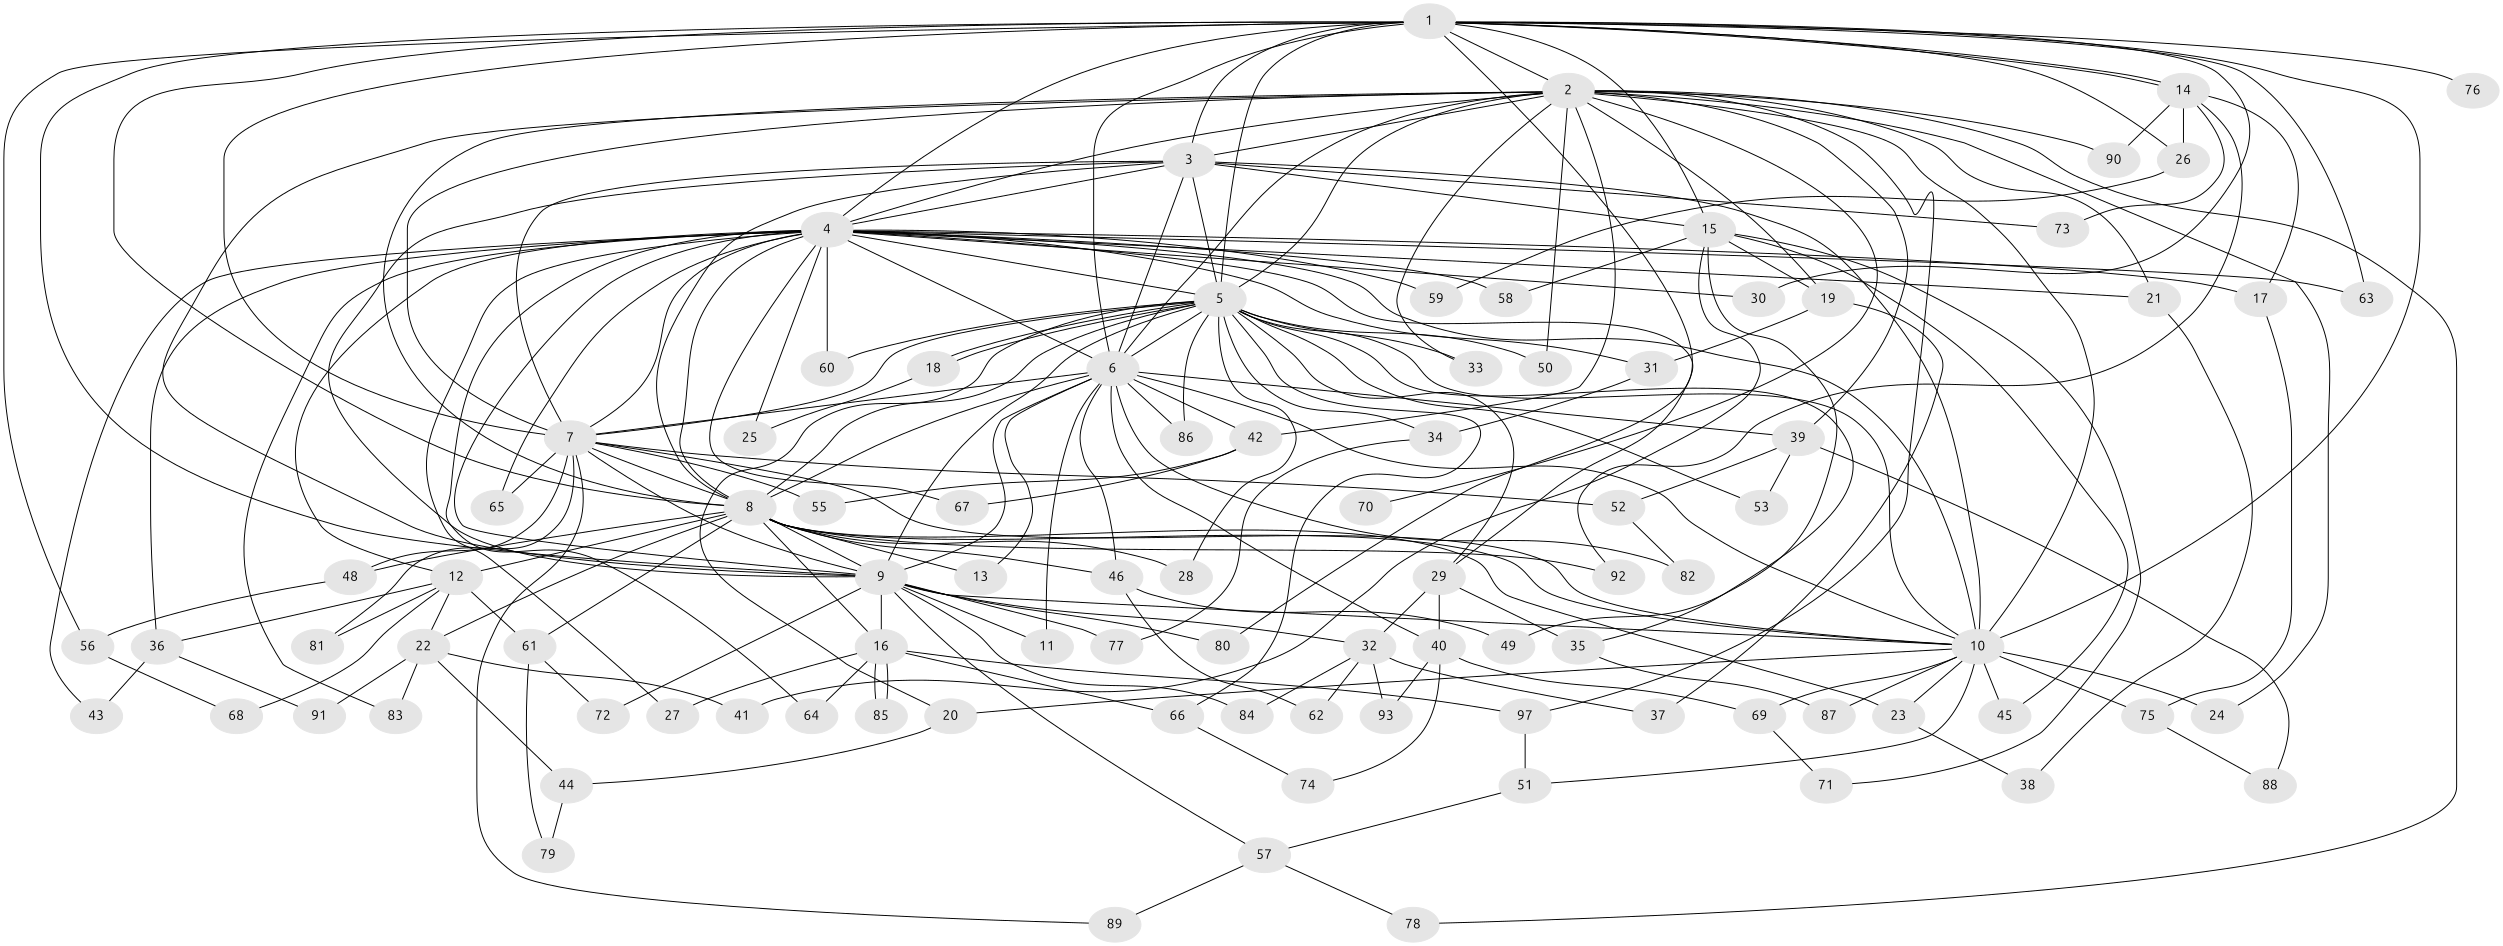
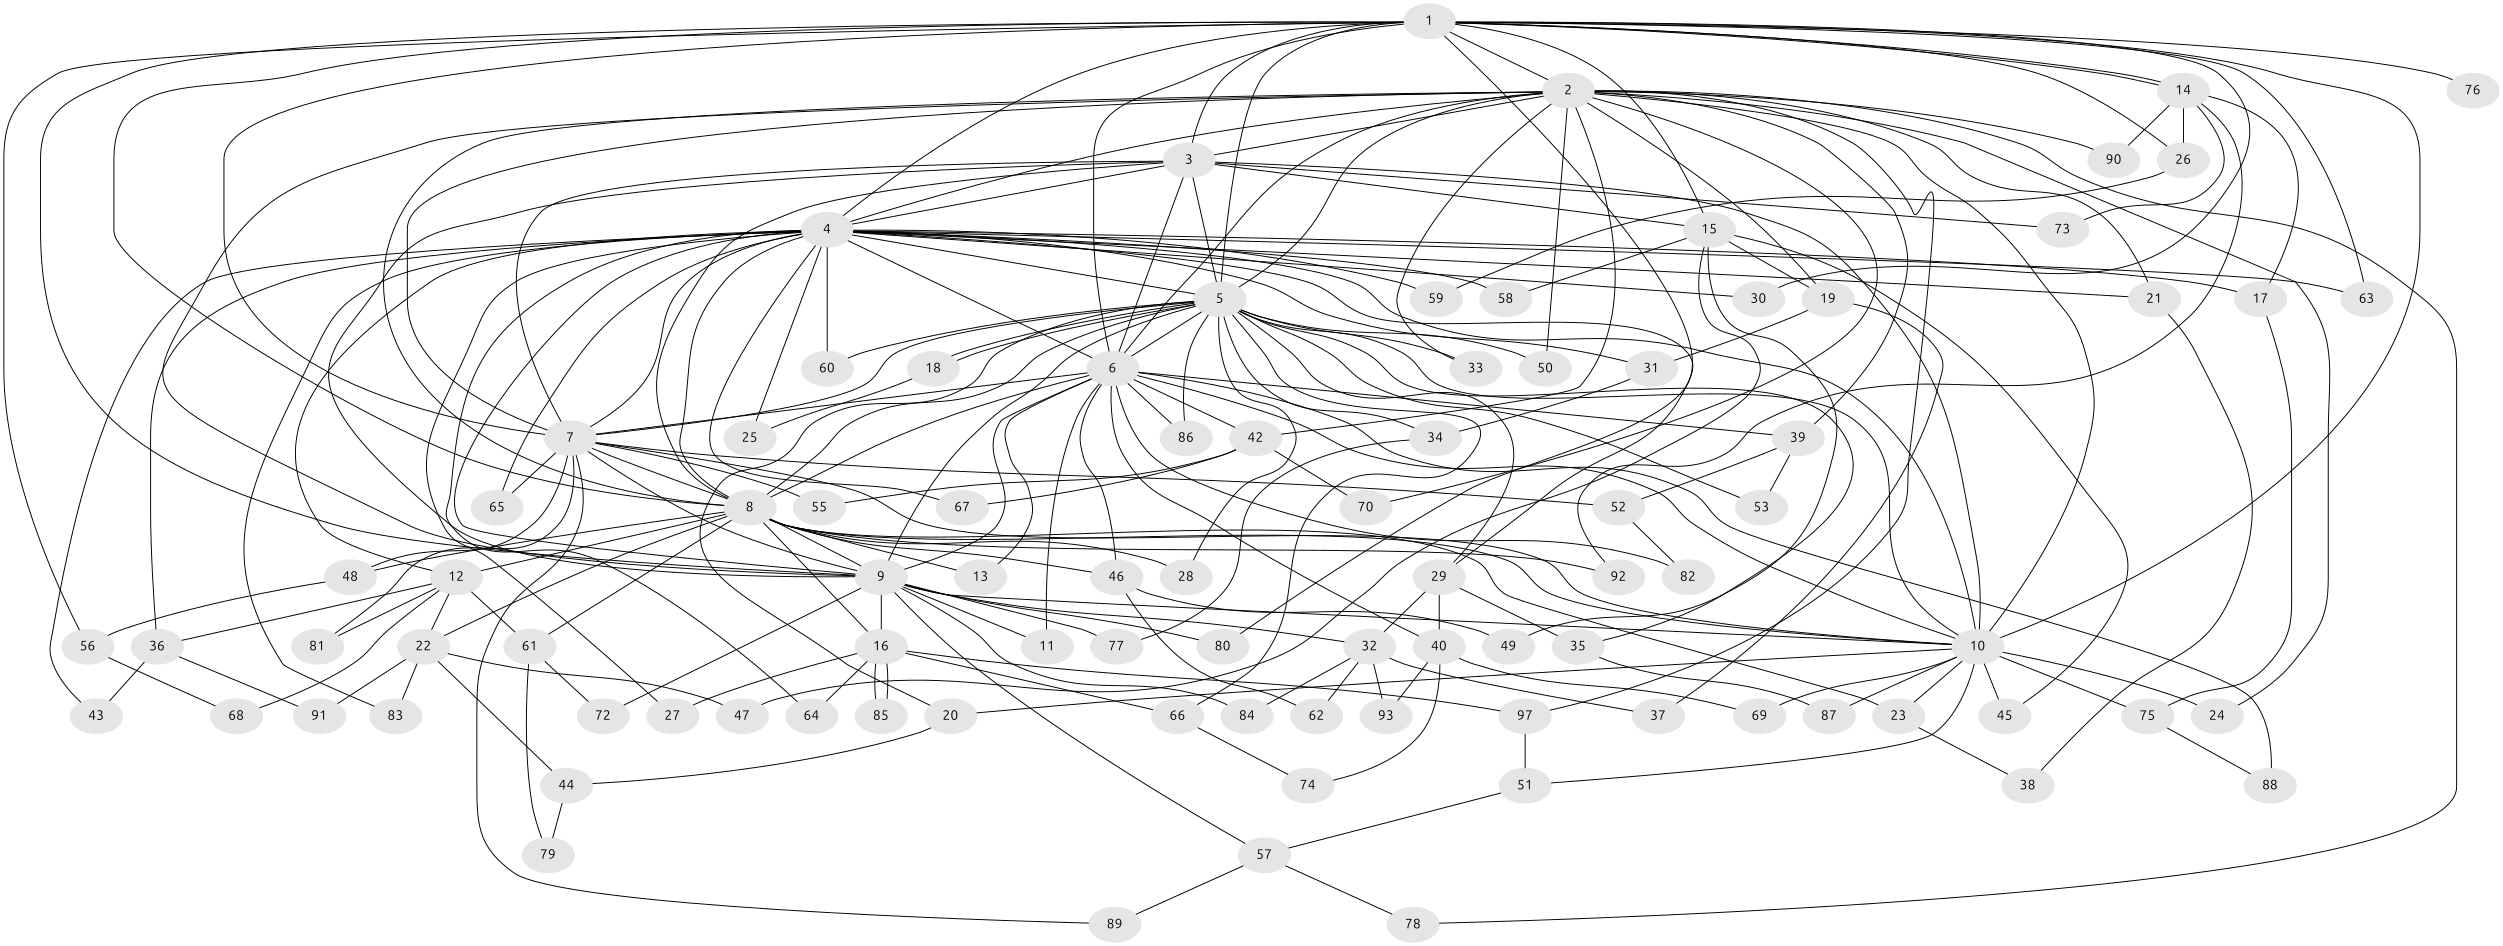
edge "42" -- "70": added
edge "39" -- "88": now "6" -- "88"
node "41": label "41" -> "47"
node "71": removed
